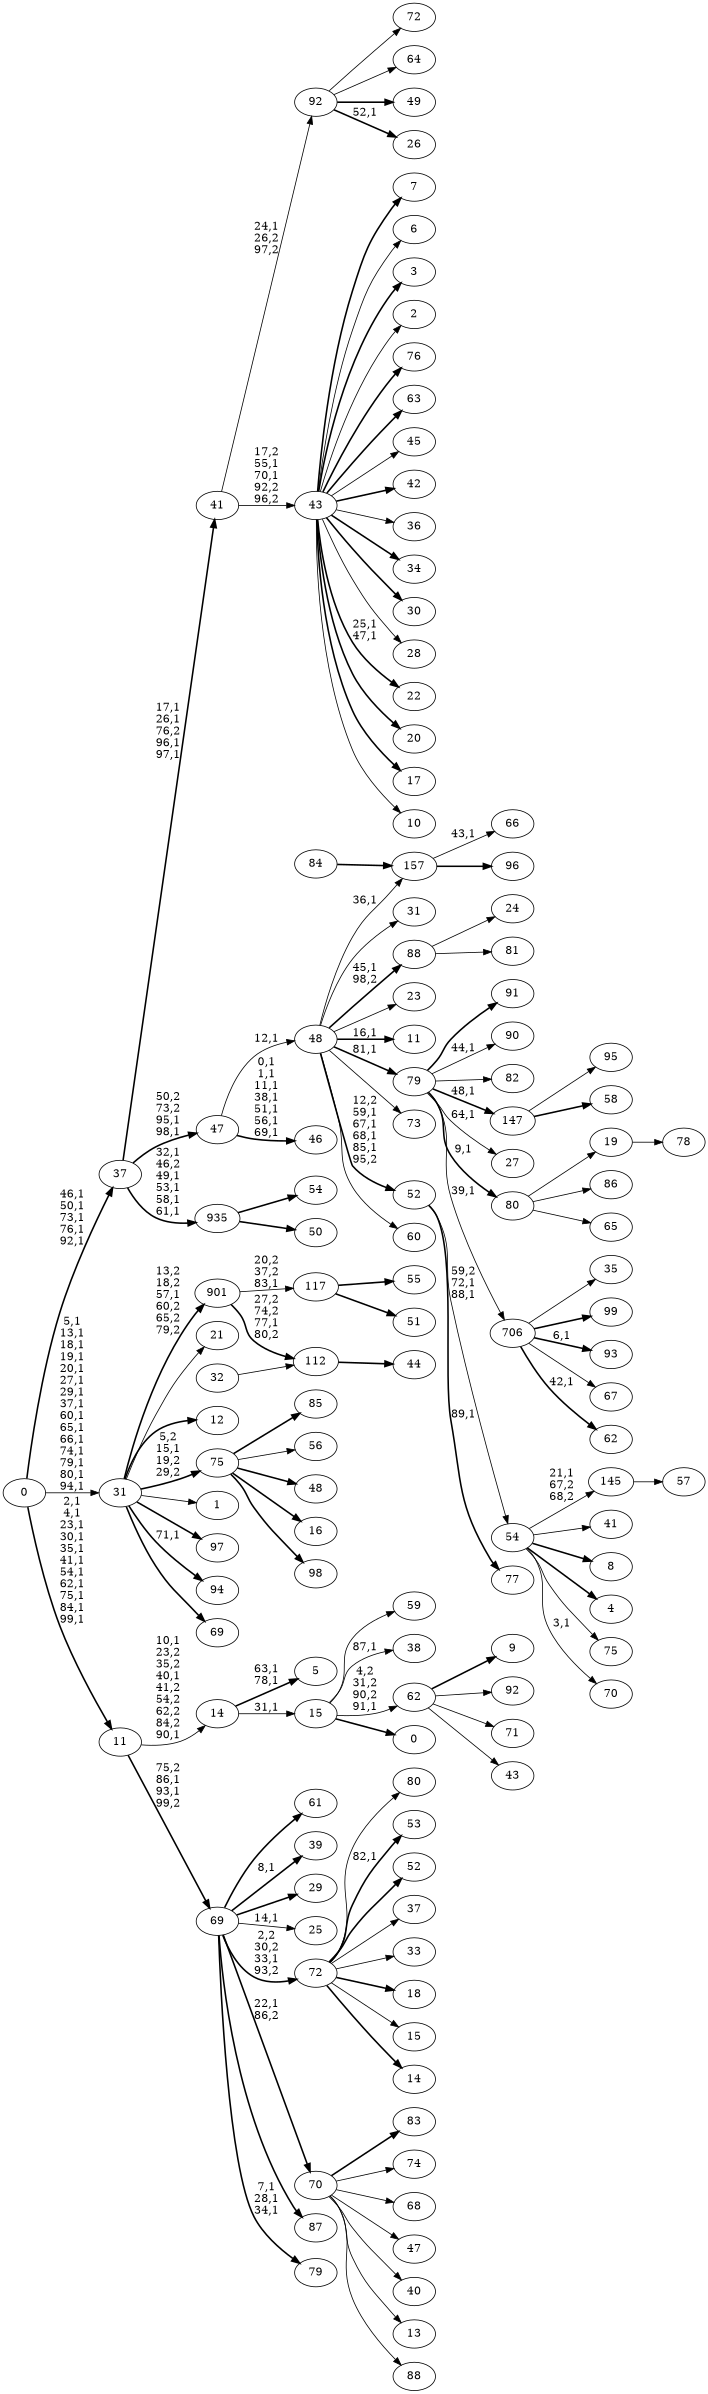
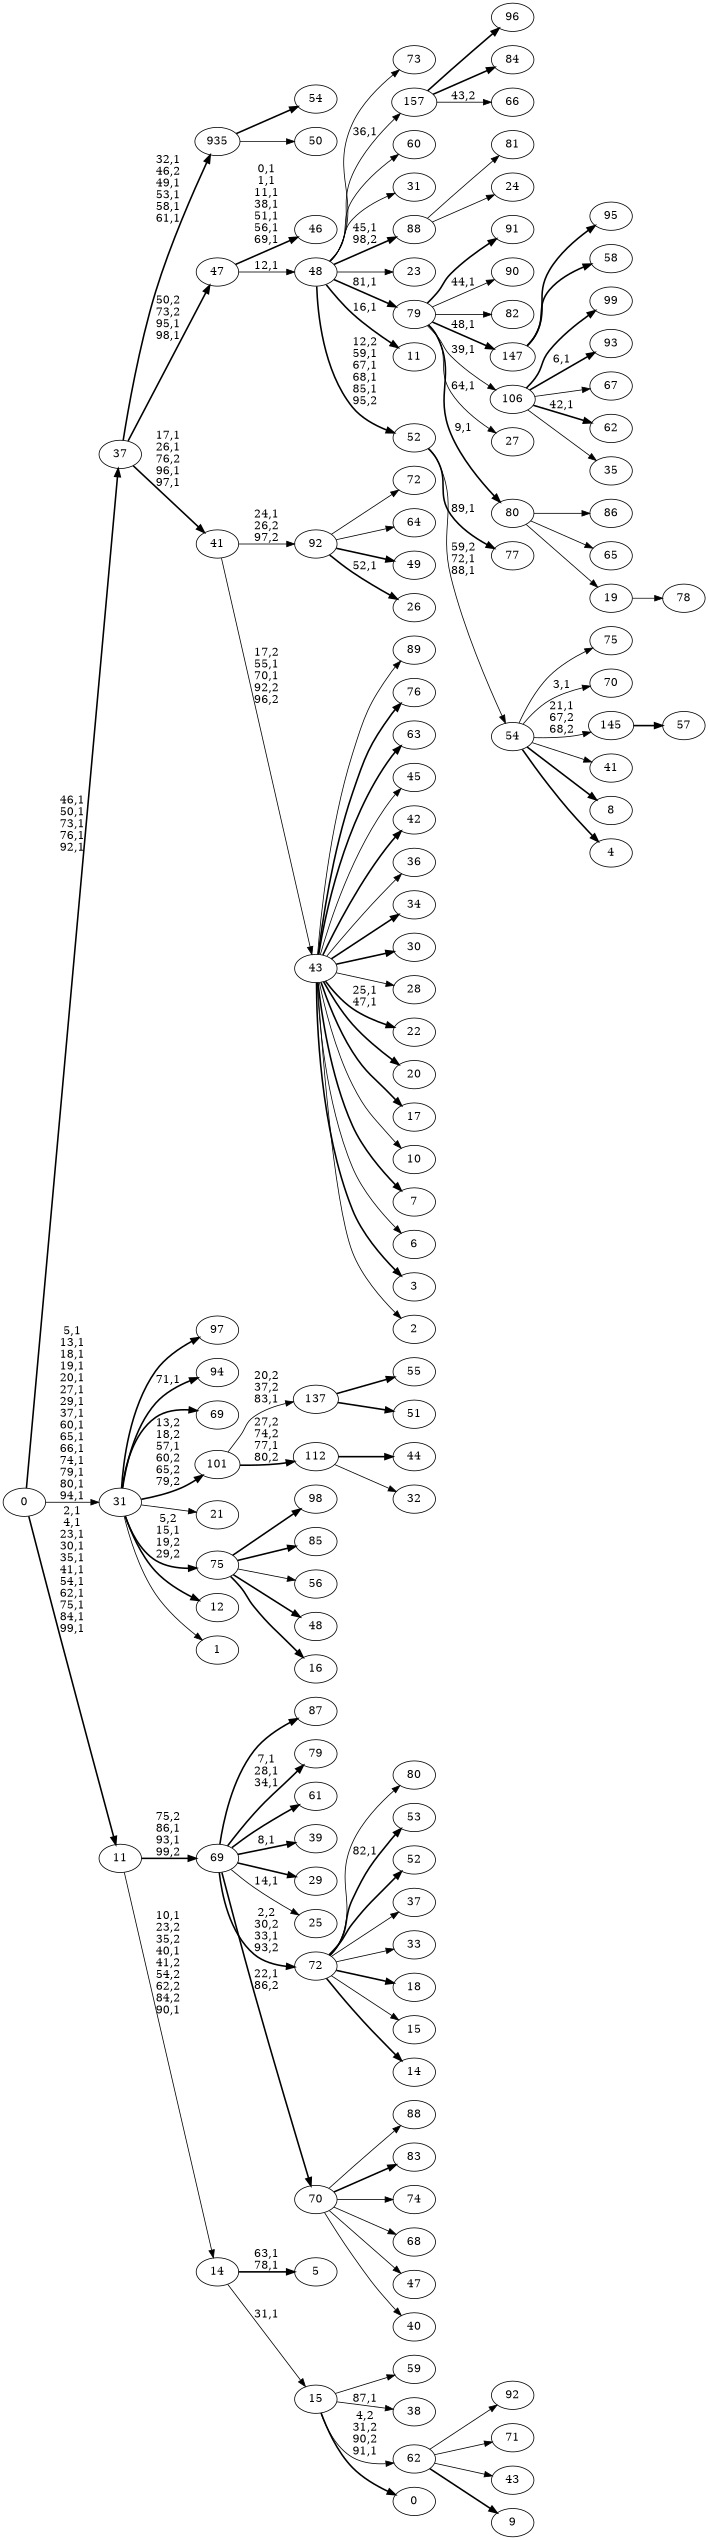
node "89": added
edge "157" -> "66": label "43,1" -> "43,2"
edge "84" -> "157": reversed
edge "147" -> "95": style solid -> bold
edge "935" -> "50": style bold -> solid
node "117": label "117" -> "137"
node "901": label "901" -> "101"
node "706": label "706" -> "106"
edge "32" -> "112": reversed
edge "145" -> "57": style solid -> bold
node "13": removed
